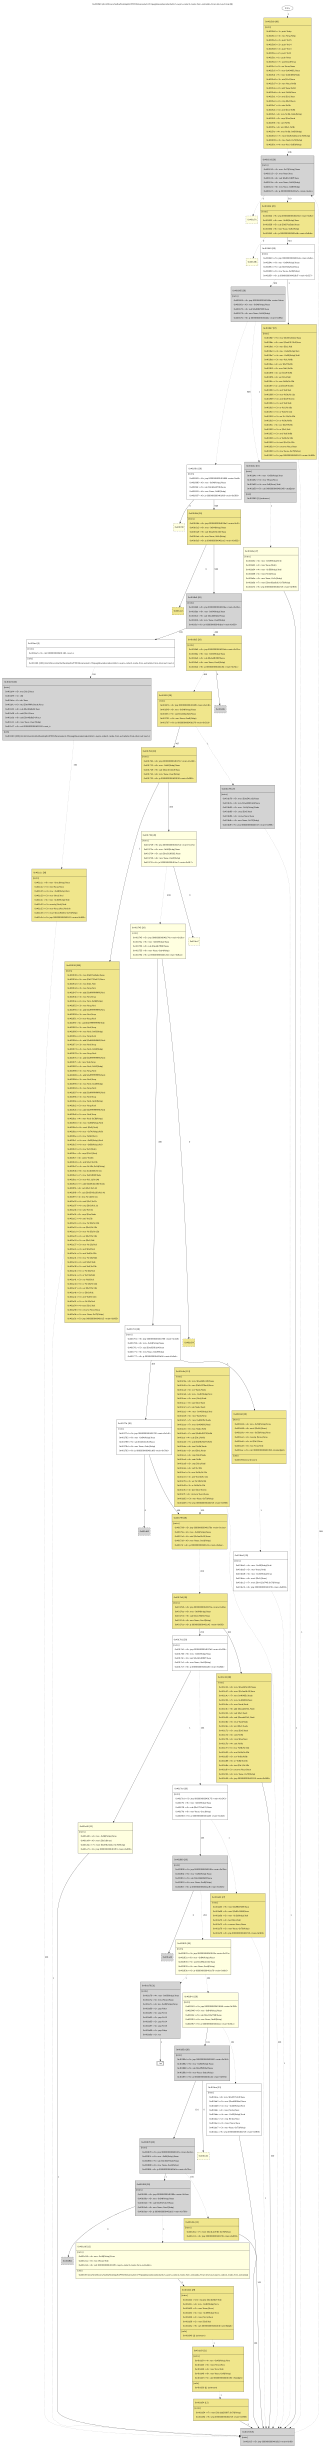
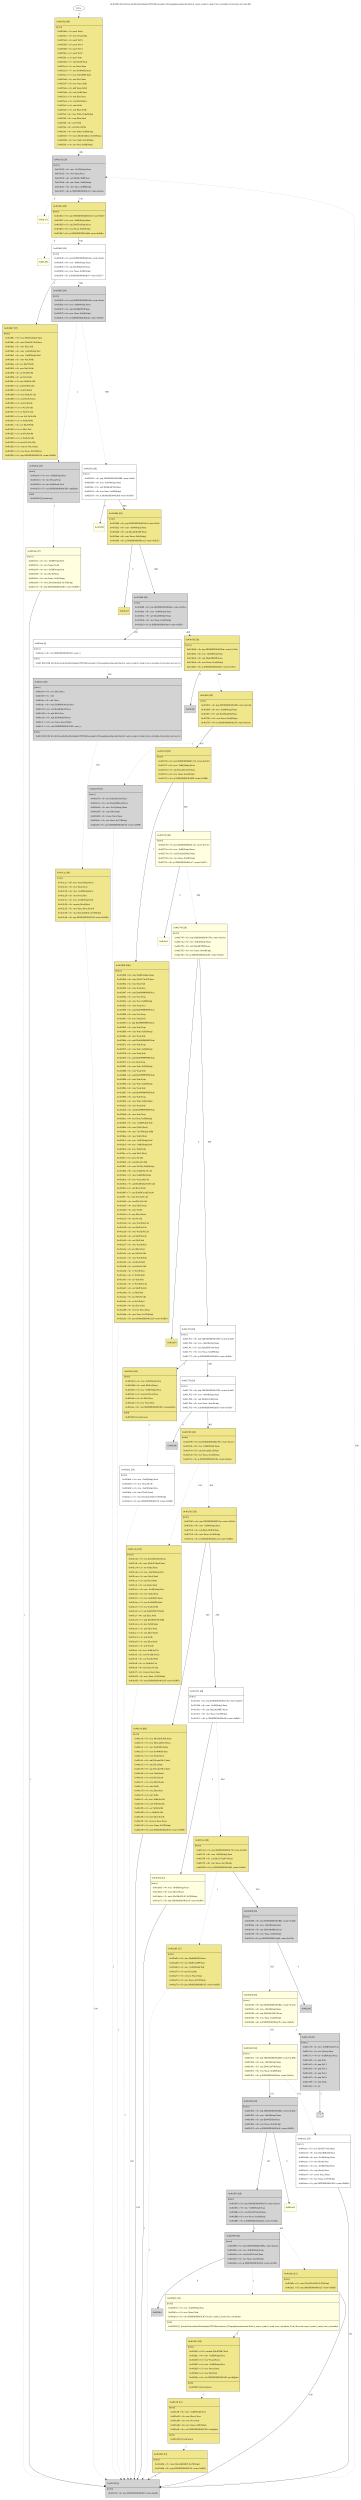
edge "0x401c9a [112]" -> "0x401799 [28]": reversed
node "0x4017ed [28]": fillcolor white -> khaki
